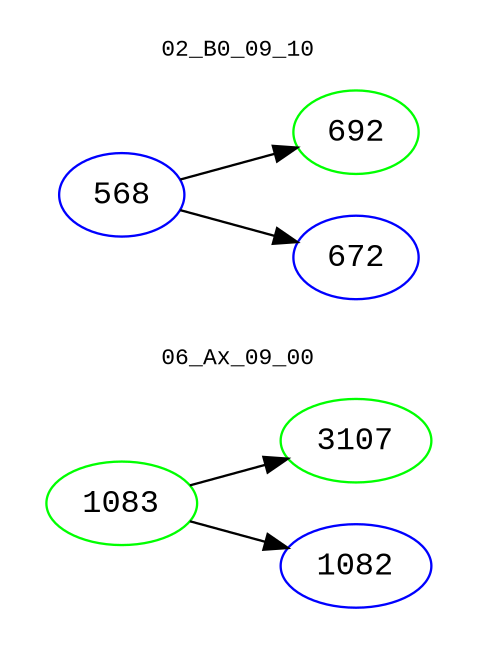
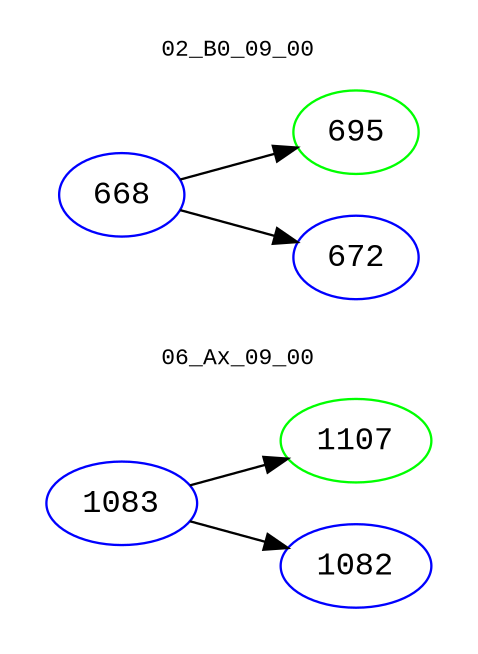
cluster "02_B0_09_10": label "02_B0_09_10" -> "02_B0_09_00"
node "692": label "692" -> "695"
node "568": label "568" -> "668"
node "3107": label "3107" -> "1107"
node "1083": color green -> blue
